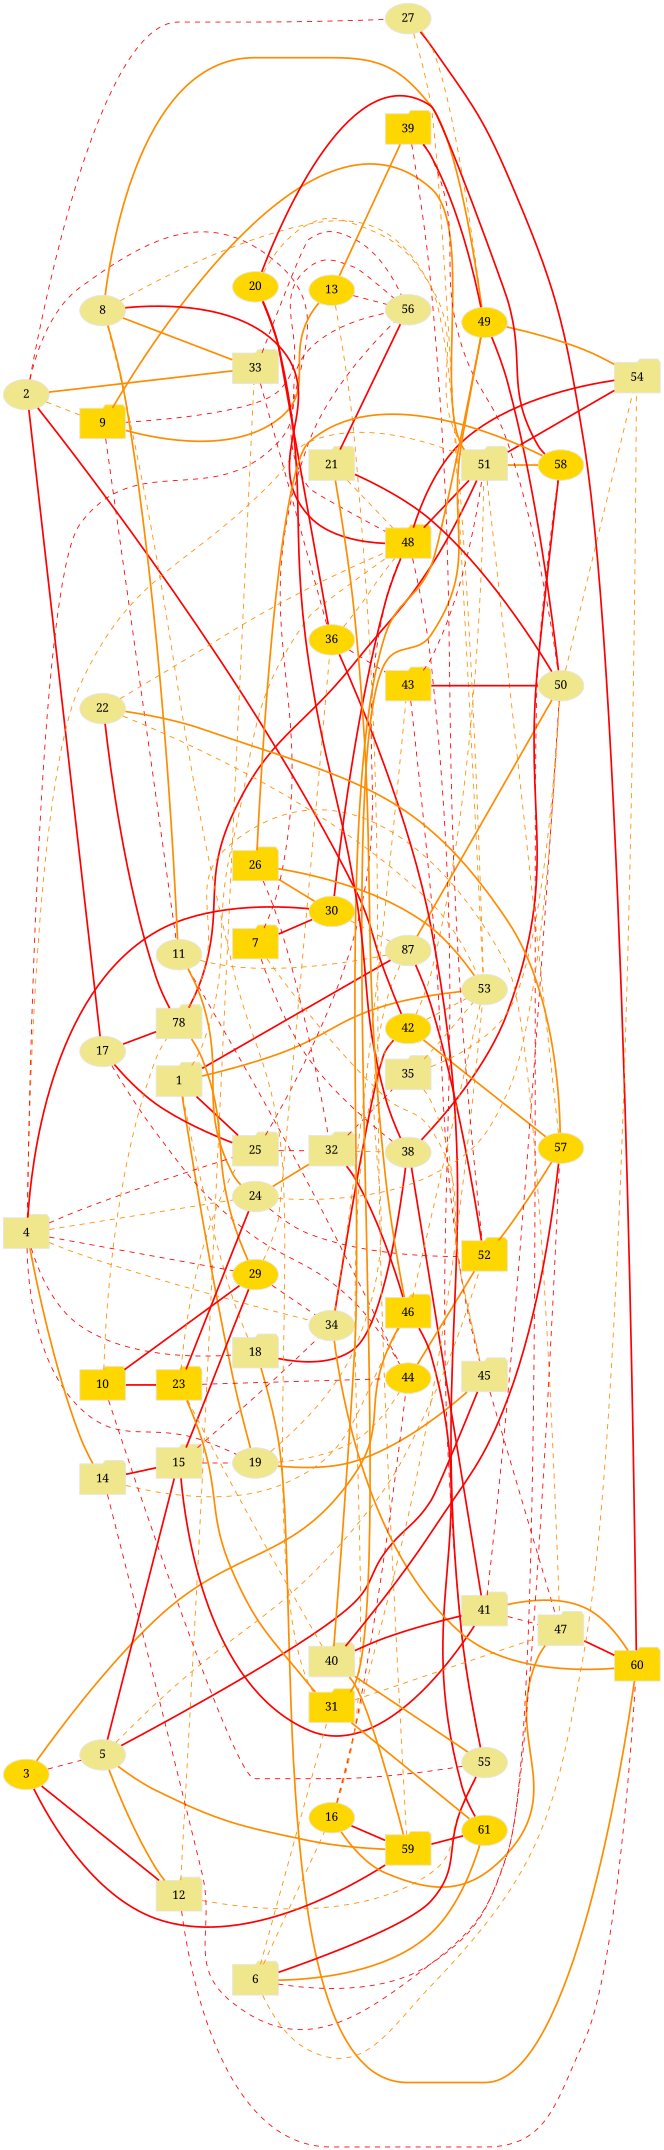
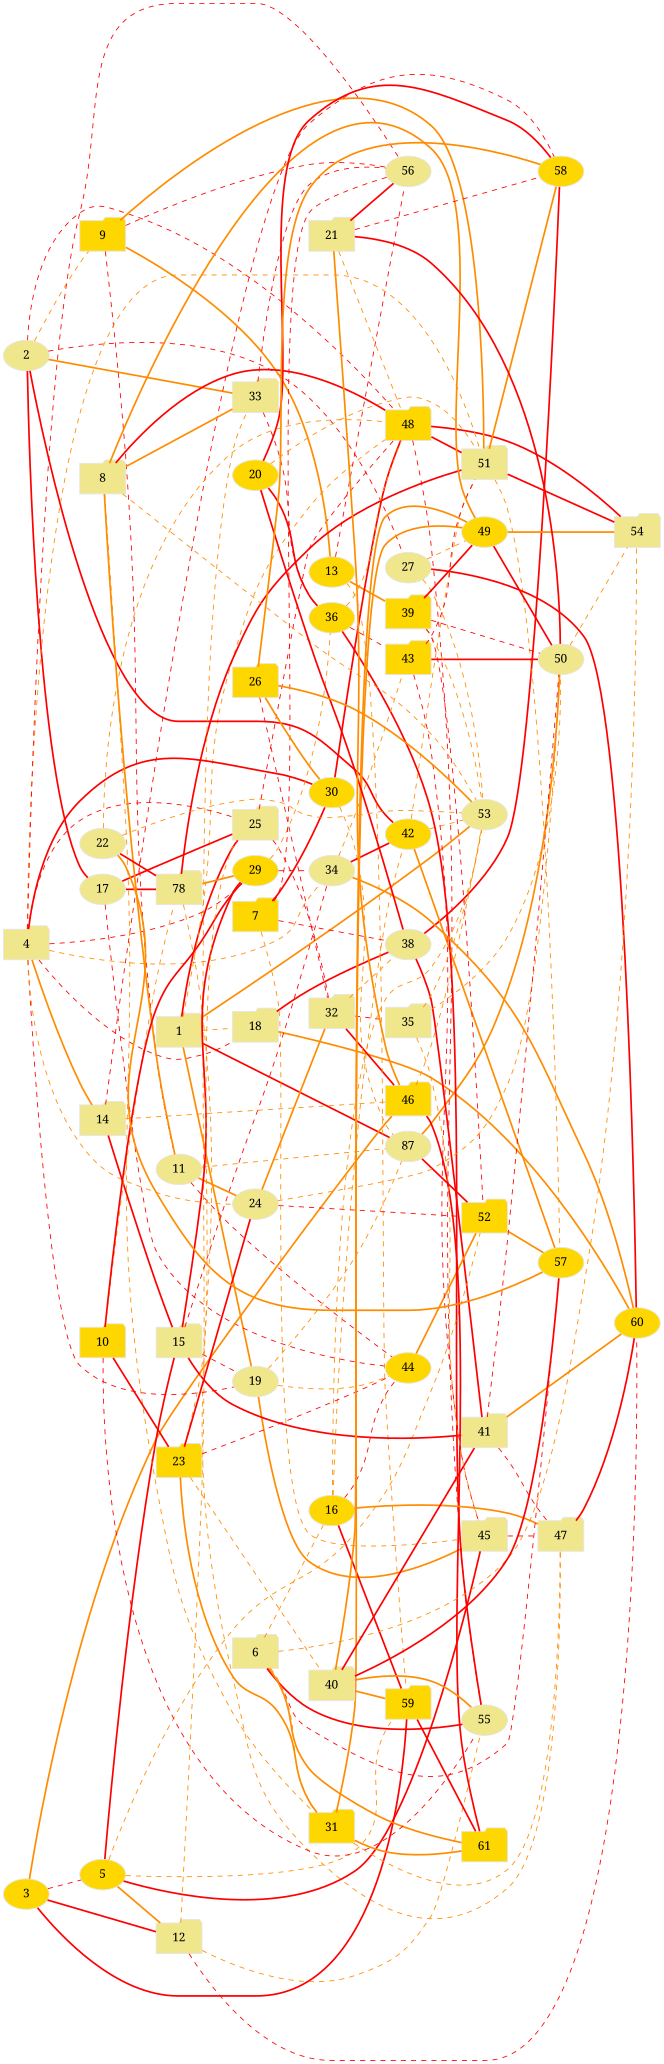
edge "58" -- "21": added
node "8": shape ellipse -> folder
edge "39" -- "53": added
node "60": shape folder -> ellipse
node "5": fillcolor khaki -> gold
edge "5" -- "59": style bold -> dashed
node "61": shape ellipse -> folder
